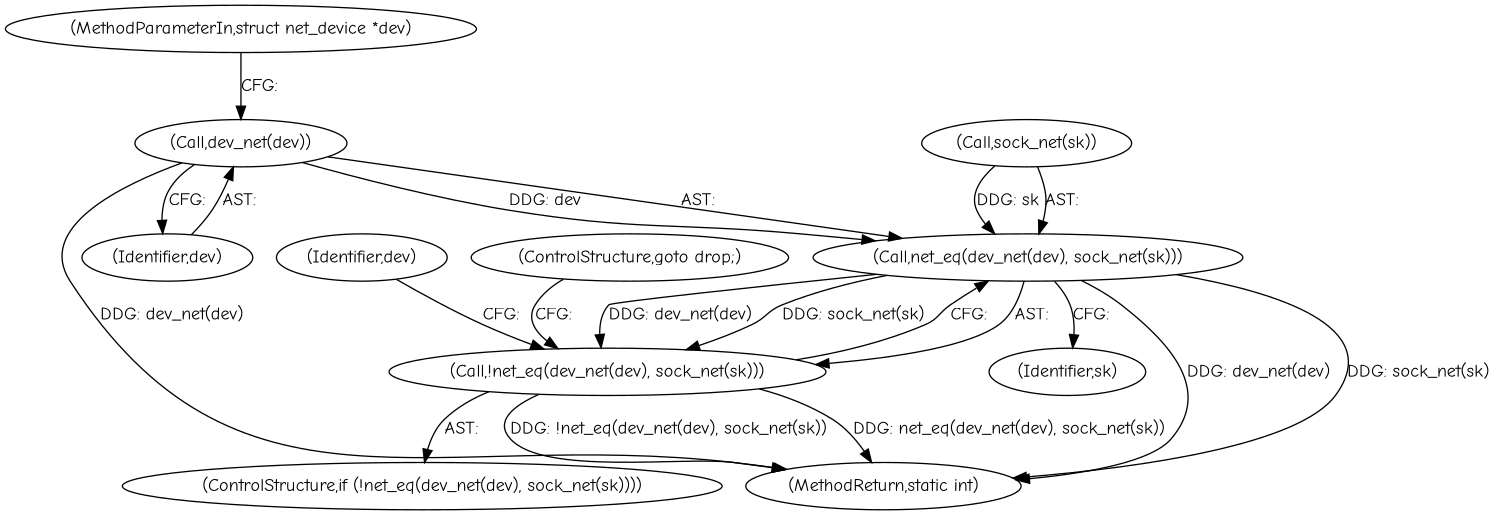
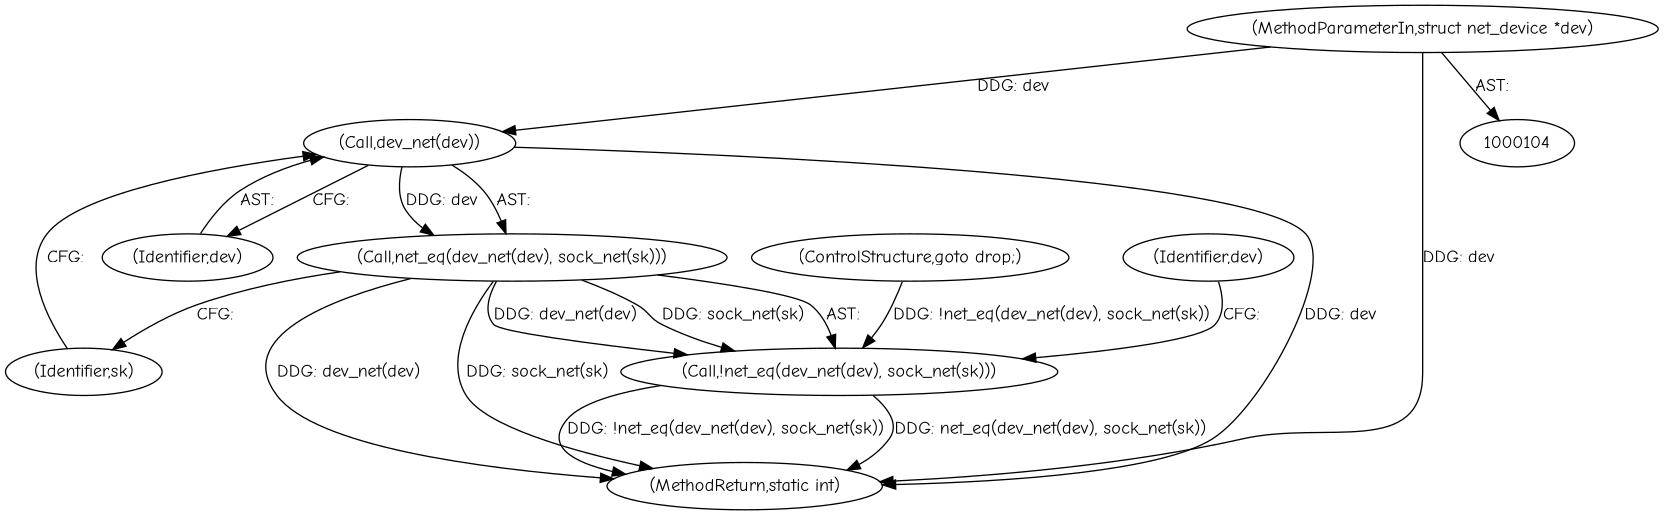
edge "(MethodParameterIn,struct net_device *dev)" -> "(Call,dev_net(dev))": label "CFG: " -> "DDG: dev"
node "(Call,sock_net(sk))": removed
node "1000104": added
edge "(Identifier,sk)" -> "(Call,dev_net(dev))": added, label "CFG:"
edge "(Call,dev_net(dev))" -> "(MethodReturn,static int)": label "DDG: dev_net(dev)" -> "DDG: dev"
edge "(ControlStructure,goto drop;)" -> "(Call,!net_eq(dev_net(dev), sock_net(sk)))": label "CFG: " -> "DDG: !net_eq(dev_net(dev), sock_net(sk))"
edge "(Call,!net_eq(dev_net(dev), sock_net(sk)))" -> "(Call,net_eq(dev_net(dev), sock_net(sk)))": removed, label "CFG:"
edge "(MethodParameterIn,struct net_device *dev)" -> "(MethodReturn,static int)": added, label "DDG: dev"
node "(ControlStructure,if (!net_eq(dev_net(dev), sock_net(sk))))": removed
